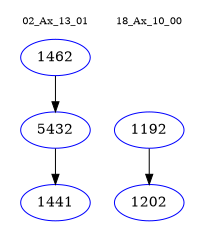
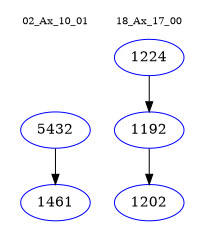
cluster "02_Ax_13_01": label "02_Ax_13_01" -> "02_Ax_10_01"
cluster "18_Ax_10_00": label "18_Ax_10_00" -> "18_Ax_17_00"
node "1462": removed
node "1224": added
node "1441": label "1441" -> "1461"
